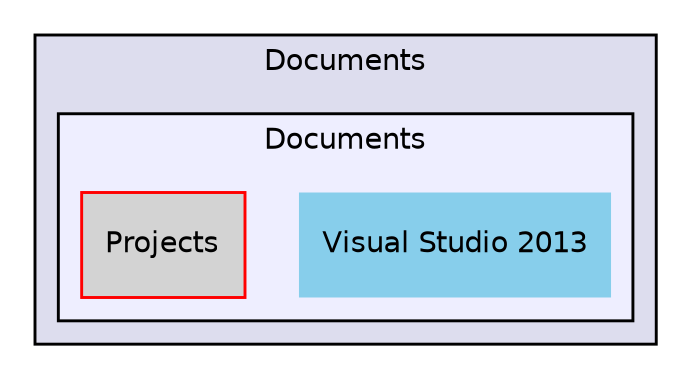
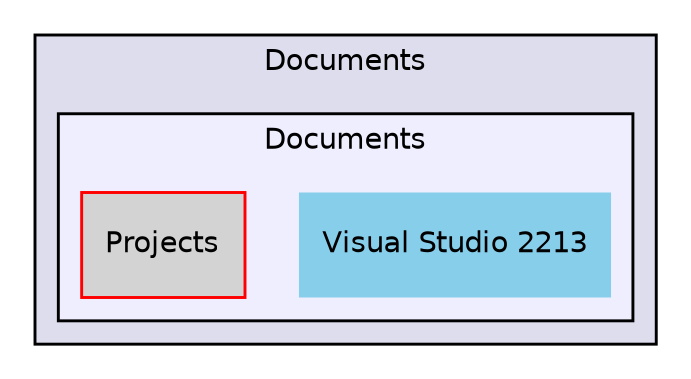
node "Visual Studio 2013": label "Visual Studio 2013" -> "Visual Studio 2213"
